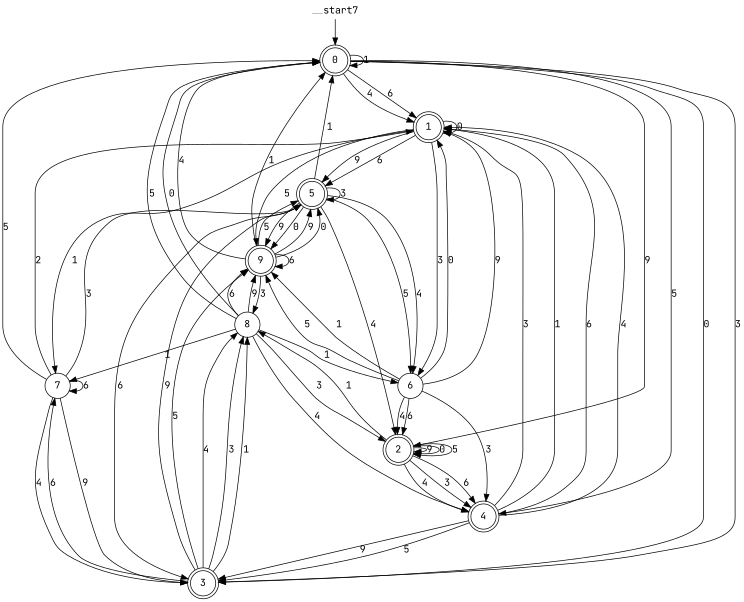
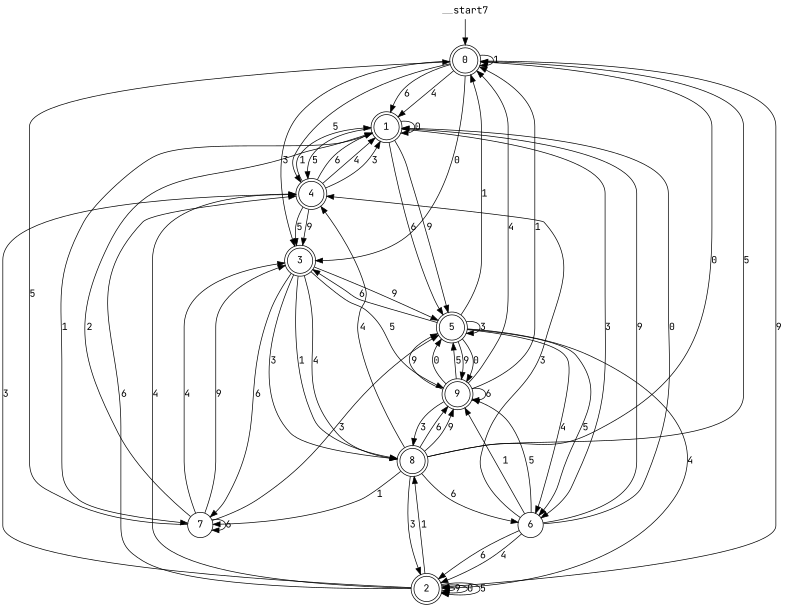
edge "1" -> "9": now "1" -> "4"
node "8": shape circle -> doublecircle
edge "8" -> "6": label "1" -> "6"
